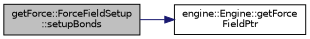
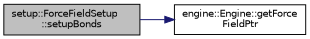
node "getForce::ForceFieldSetup ::setupBonds": label "getForce::ForceFieldSetup ::setupBonds" -> "setup::ForceFieldSetup ::setupBonds"
